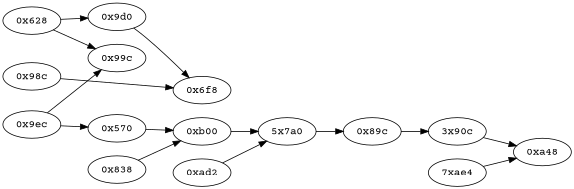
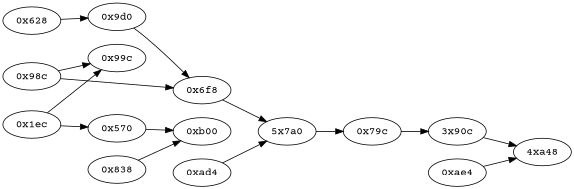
edge "0x628" -> "0x99c": now "0x98c" -> "0x99c"
node "0x9ec": label "0x9ec" -> "0x1ec"
edge "0xb00" -> "5x7a0": now "0x6f8" -> "5x7a0"
node "0x89c": label "0x89c" -> "0x79c"
node "0xa48": label "0xa48" -> "4xa48"
node "0xad2": label "0xad2" -> "0xad4"
node "7xae4": label "7xae4" -> "0xae4"
